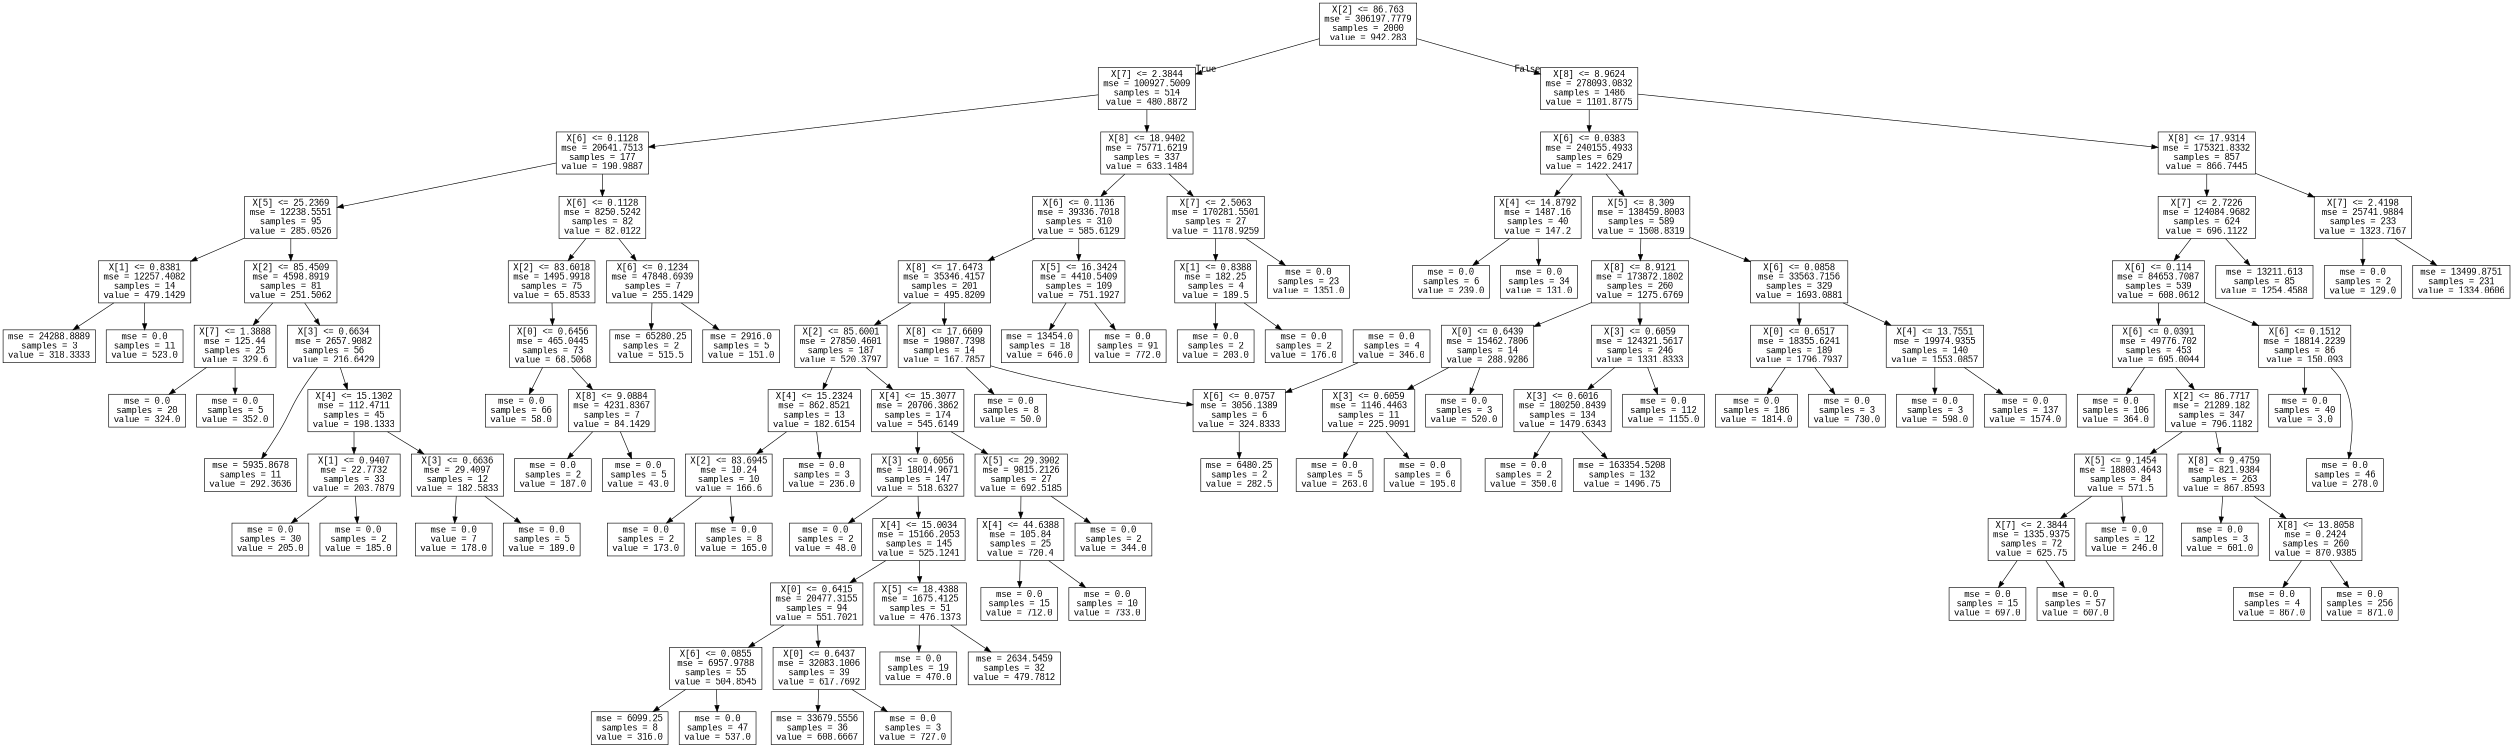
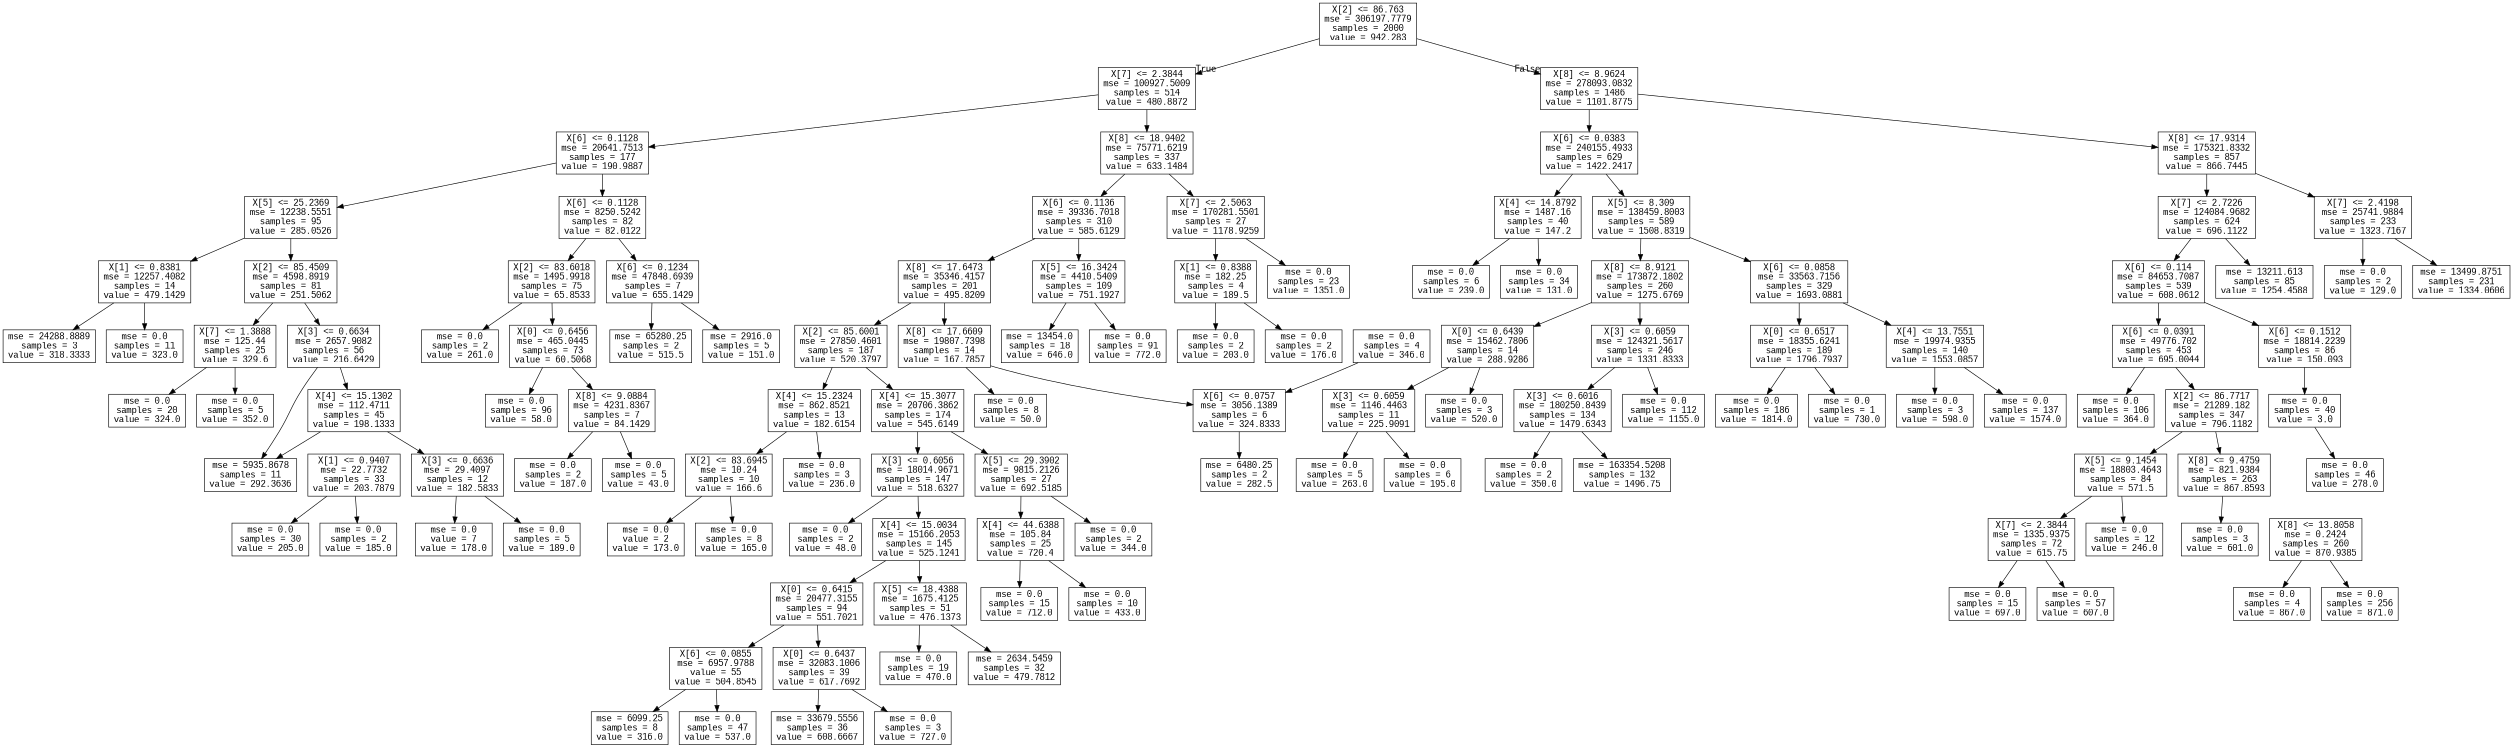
node "X[6] <= 0.1234 mse = 47848.6939 samples = 7 value = 255.1429": label "X[6] <= 0.1234 mse = 47848.6939 samples = 7 value = 255.1429" -> "X[6] <= 0.1234 mse = 47848.6939 samples = 7 value = 655.1429"
node "mse = 0.0 samples = 11 value = 523.0": label "mse = 0.0 samples = 11 value = 523.0" -> "mse = 0.0 samples = 11 value = 323.0"
node "mse = 0.0 samples = 2 value = 261.0": added
node "X[0] <= 0.6456 mse = 465.0445 samples = 73 value = 68.5068": label "X[0] <= 0.6456 mse = 465.0445 samples = 73 value = 68.5068" -> "X[0] <= 0.6456 mse = 465.0445 samples = 73 value = 60.5068"
edge "X[6] <= 0.1512 mse = 18814.2239 samples = 86 value = 150.093" -> "mse = 0.0 samples = 46 value = 278.0": now "mse = 0.0 samples = 40 value = 3.0" -> "mse = 0.0 samples = 46 value = 278.0"
node "mse = 0.0 samples = 66 value = 58.0": label "mse = 0.0 samples = 66 value = 58.0" -> "mse = 0.0 samples = 96 value = 58.0"
node "mse = 0.0 samples = 3 value = 730.0": label "mse = 0.0 samples = 3 value = 730.0" -> "mse = 0.0 samples = 1 value = 730.0"
edge "X[4] <= 15.1302 mse = 112.4711 samples = 45 value = 198.1333" -> "X[1] <= 0.9407 mse = 22.7732 samples = 33 value = 203.7879": now "X[4] <= 15.1302 mse = 112.4711 samples = 45 value = 198.1333" -> "mse = 5935.8678 samples = 11 value = 292.3636"
edge "X[8] <= 9.4759 mse = 821.9384 samples = 263 value = 867.8593" -> "X[8] <= 13.8058 mse = 0.2424 samples = 260 value = 870.9385": removed
node "mse = 0.0 samples = 2 value = 173.0": label "mse = 0.0 samples = 2 value = 173.0" -> "mse = 0.0 value = 2 value = 173.0"
node "X[7] <= 2.3844 mse = 1335.9375 samples = 72 value = 625.75": label "X[7] <= 2.3844 mse = 1335.9375 samples = 72 value = 625.75" -> "X[7] <= 2.3844 mse = 1335.9375 samples = 72 value = 615.75"
node "mse = 0.0 samples = 10 value = 733.0": label "mse = 0.0 samples = 10 value = 733.0" -> "mse = 0.0 samples = 10 value = 433.0"
node "X[6] <= 0.0855 mse = 6957.9788 samples = 55 value = 504.8545": label "X[6] <= 0.0855 mse = 6957.9788 samples = 55 value = 504.8545" -> "X[6] <= 0.0855 mse = 6957.9788 value = 55 value = 504.8545"
